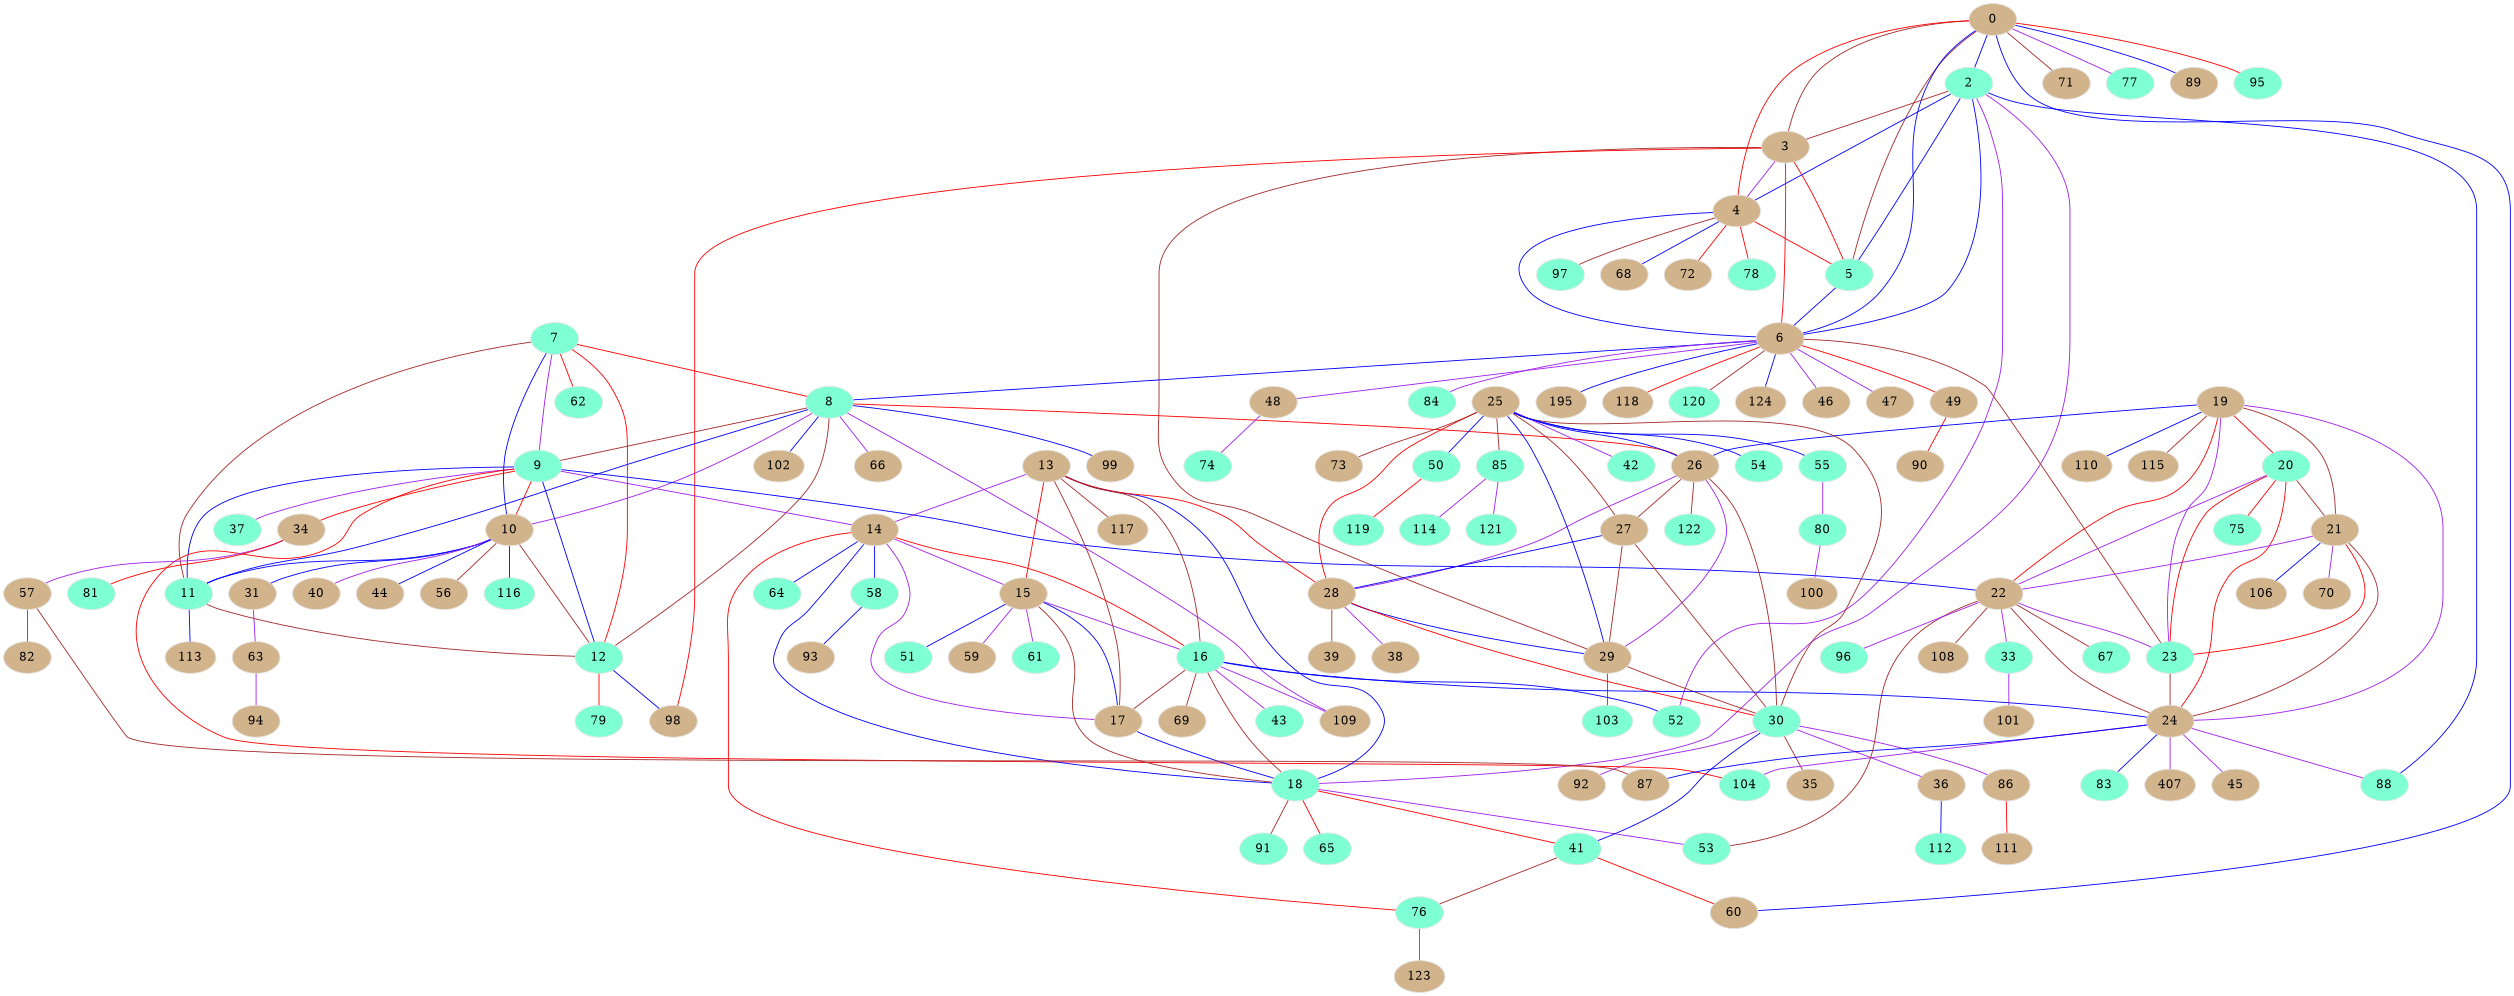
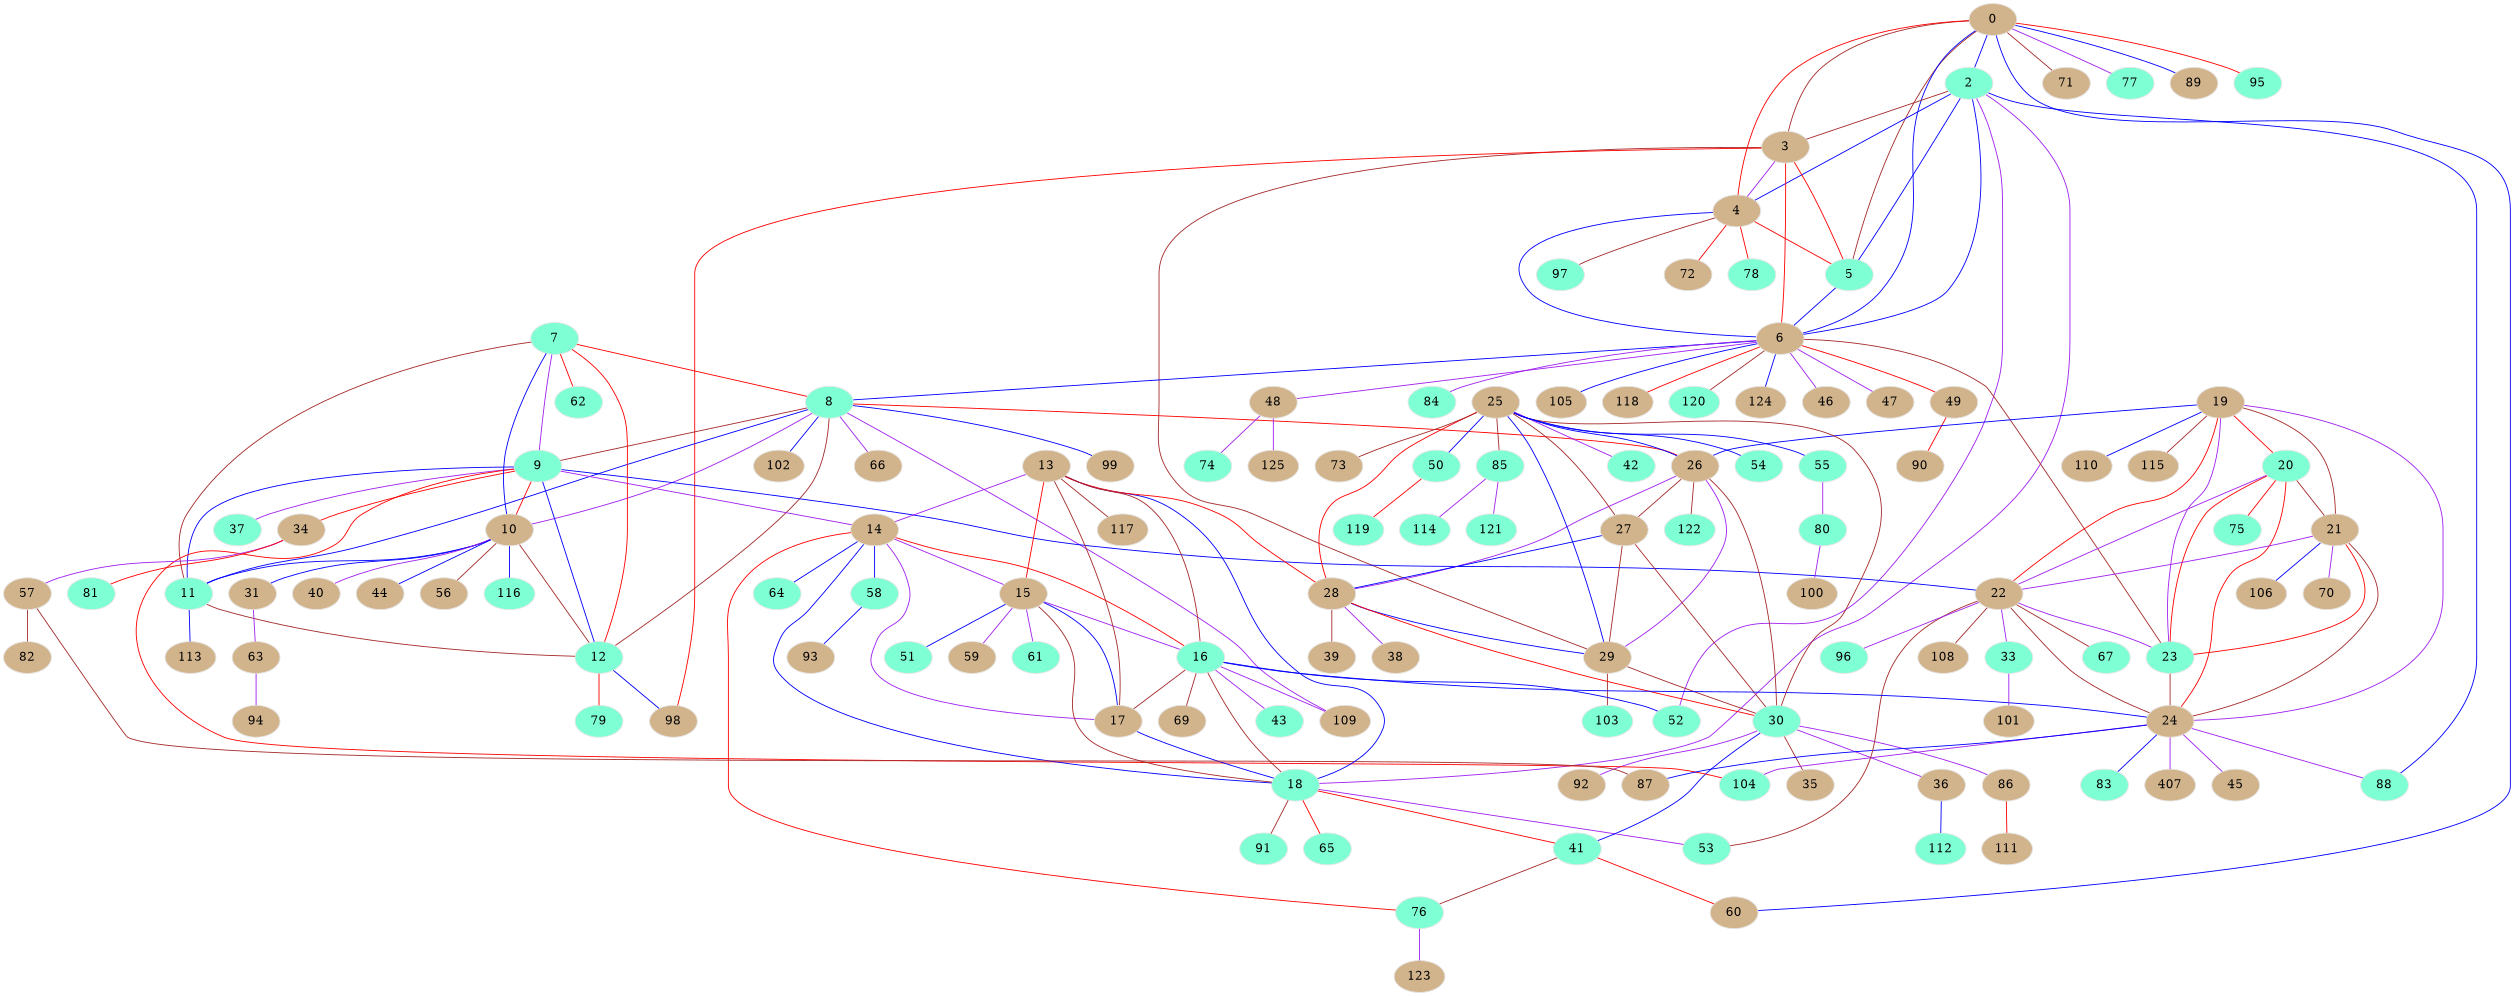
node "68": removed
node "195": label "195" -> "105"
node "125": added
